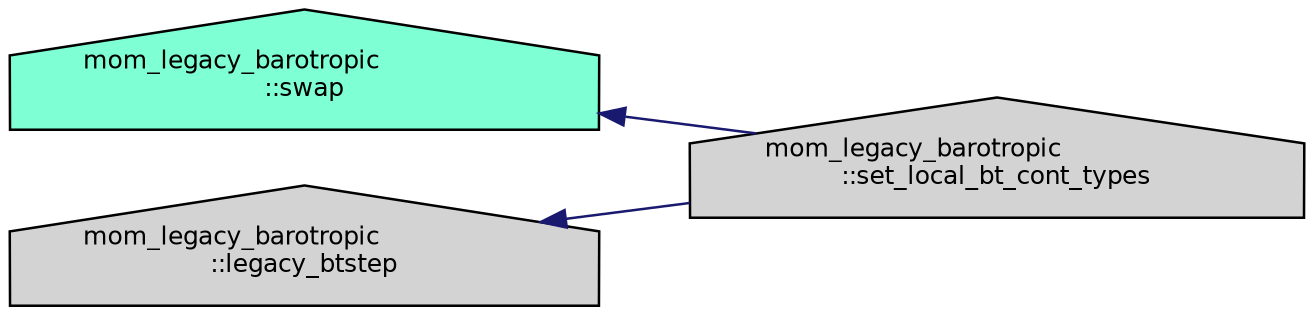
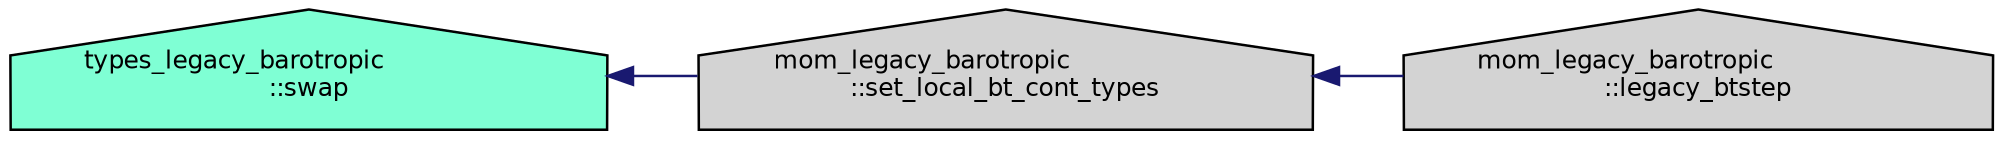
node "mom_legacy_barotropic ::swap": label "mom_legacy_barotropic ::swap" -> "types_legacy_barotropic ::swap"
edge "mom_legacy_barotropic ::set_local_bt_cont_types" -> "mom_legacy_barotropic ::legacy_btstep": reversed
